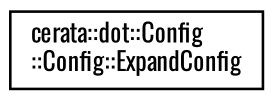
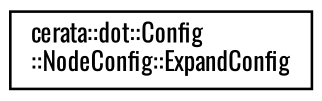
node "cerata::dot::Config ::Config::ExpandConfig": label "cerata::dot::Config ::Config::ExpandConfig" -> "cerata::dot::Config ::NodeConfig::ExpandConfig"
